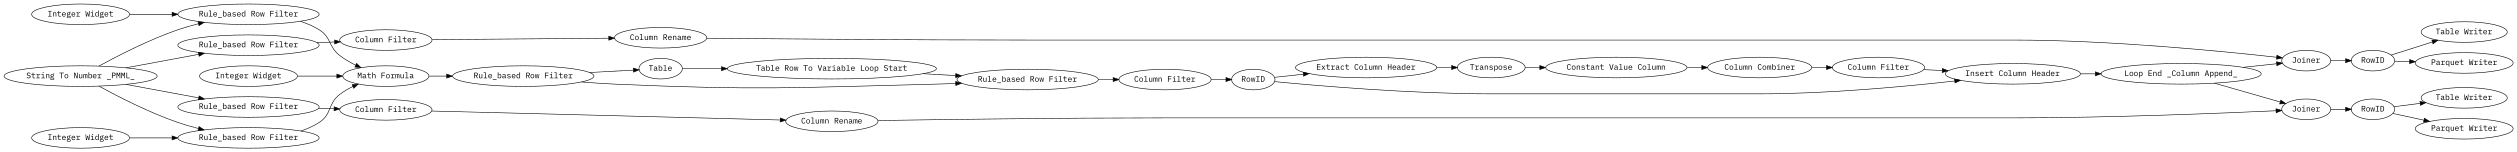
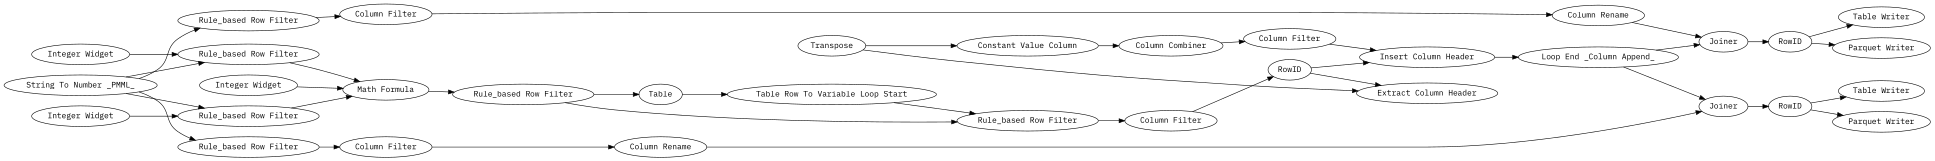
edge "Extract Column Header" -> "Transpose": reversed
